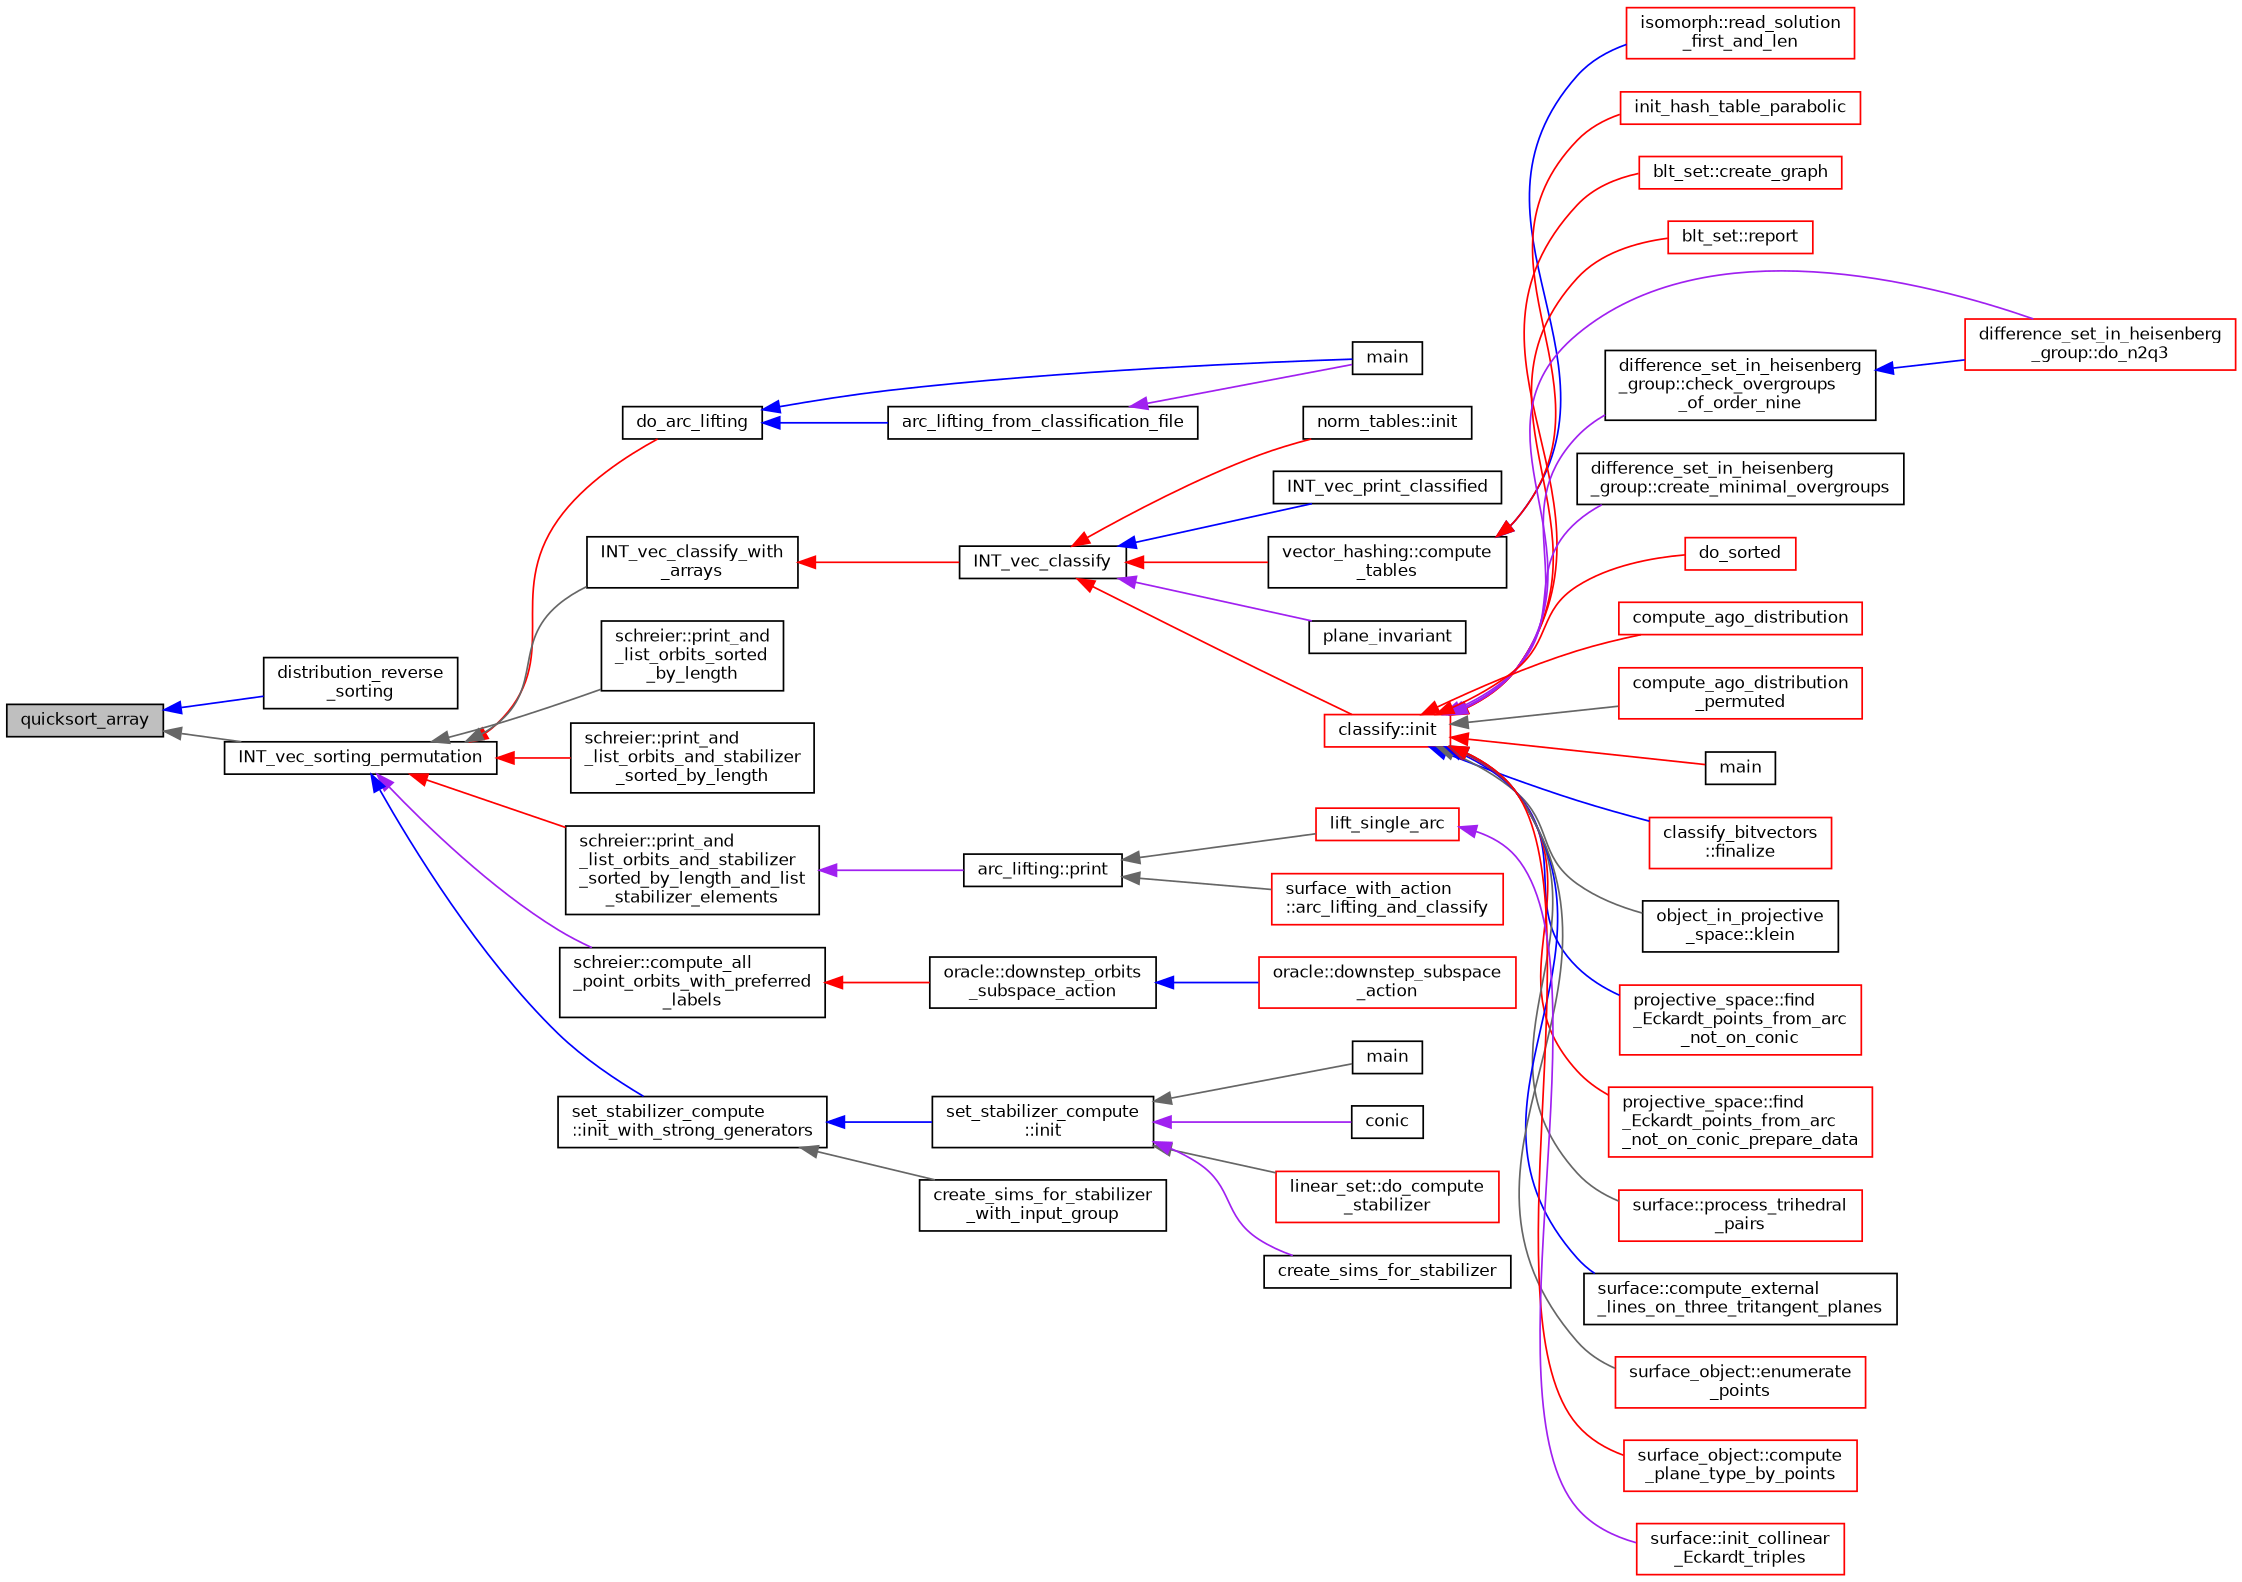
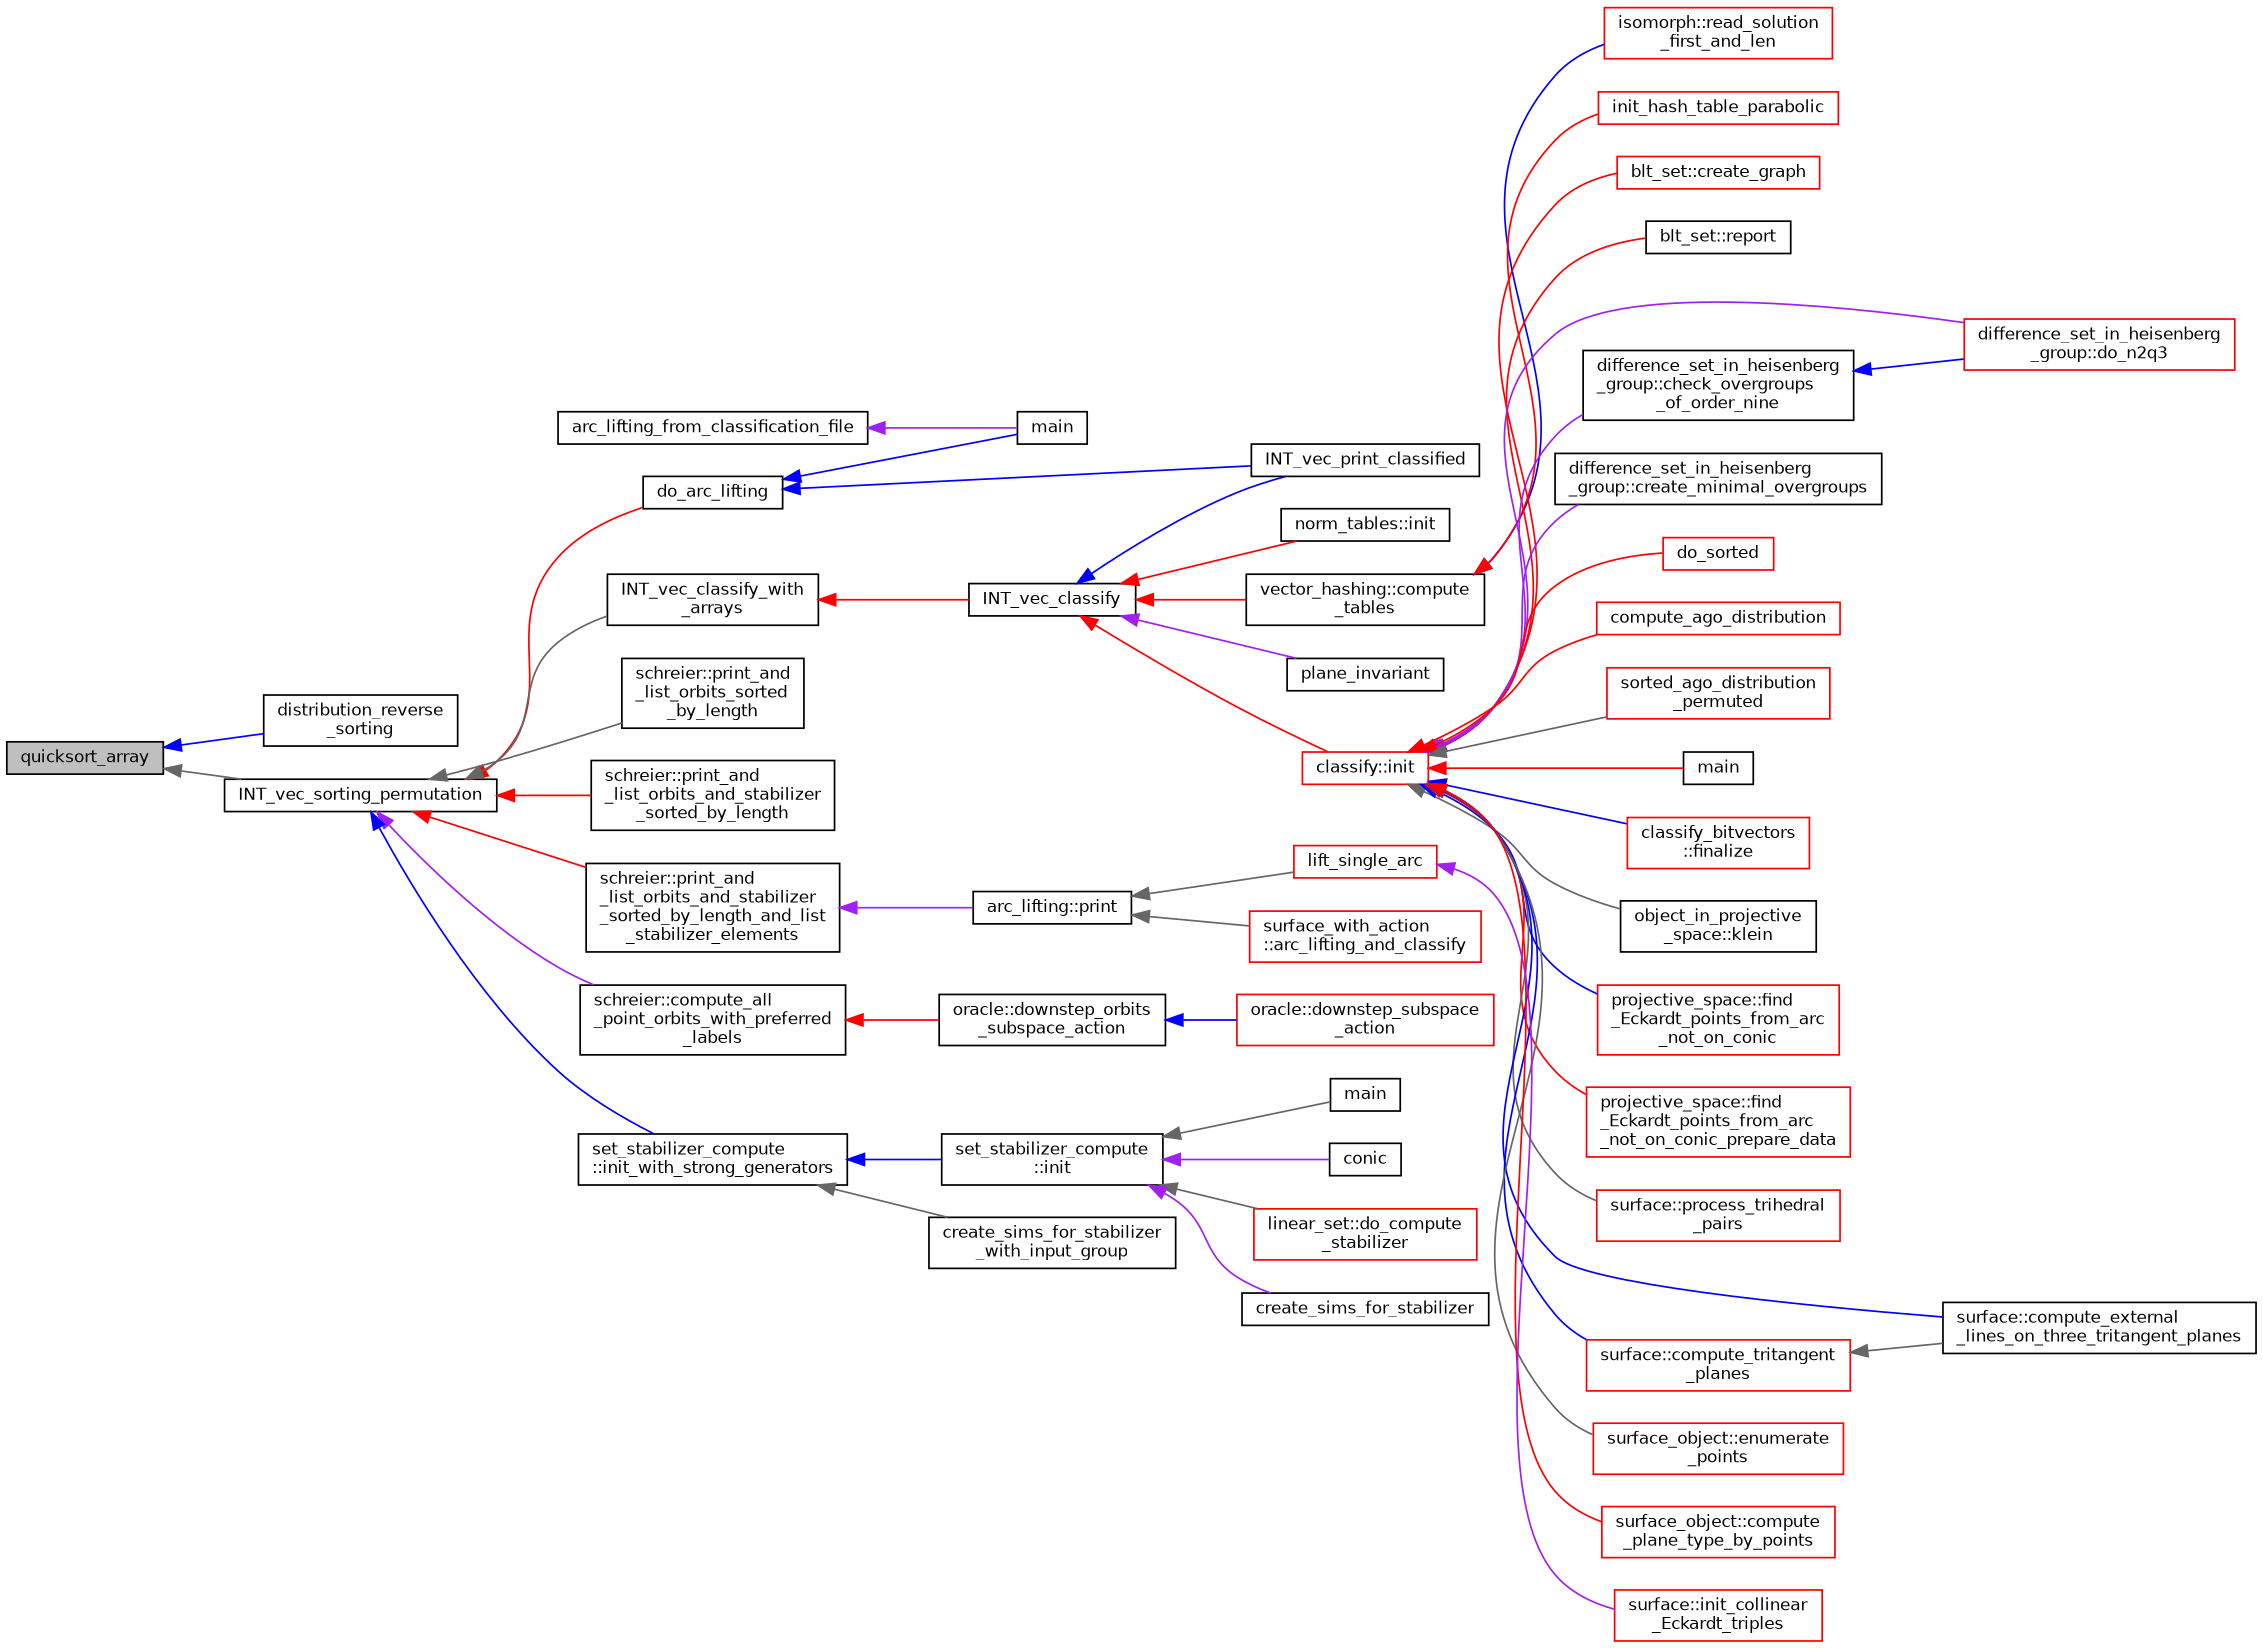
node "blt_set::report": color red -> black
edge "arc_lifting_from_classification_file" -> "do_arc_lifting": now "INT_vec_print_classified" -> "do_arc_lifting"
node "compute_ago_distribution _permuted": label "compute_ago_distribution _permuted" -> "sorted_ago_distribution _permuted"
node "surface::compute_tritangent _planes": added
